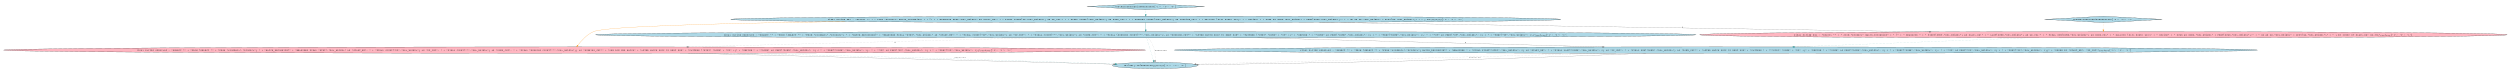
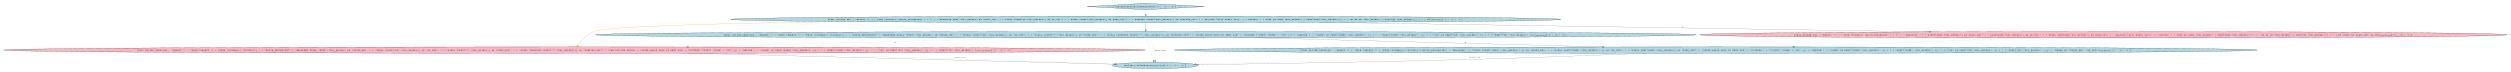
node "testMatchRecognizeMeasures7['0', '0', '1']": removed
